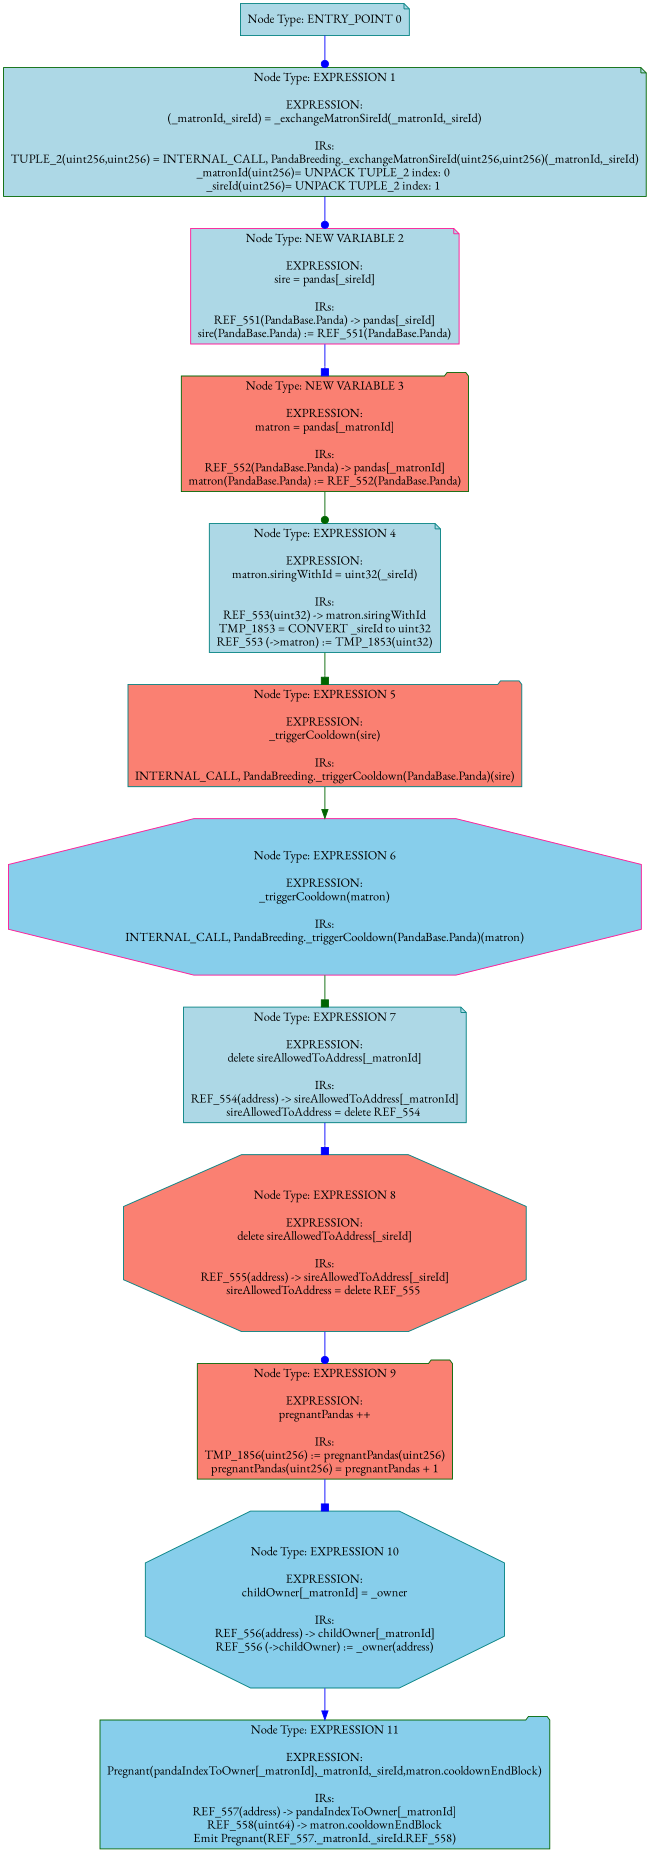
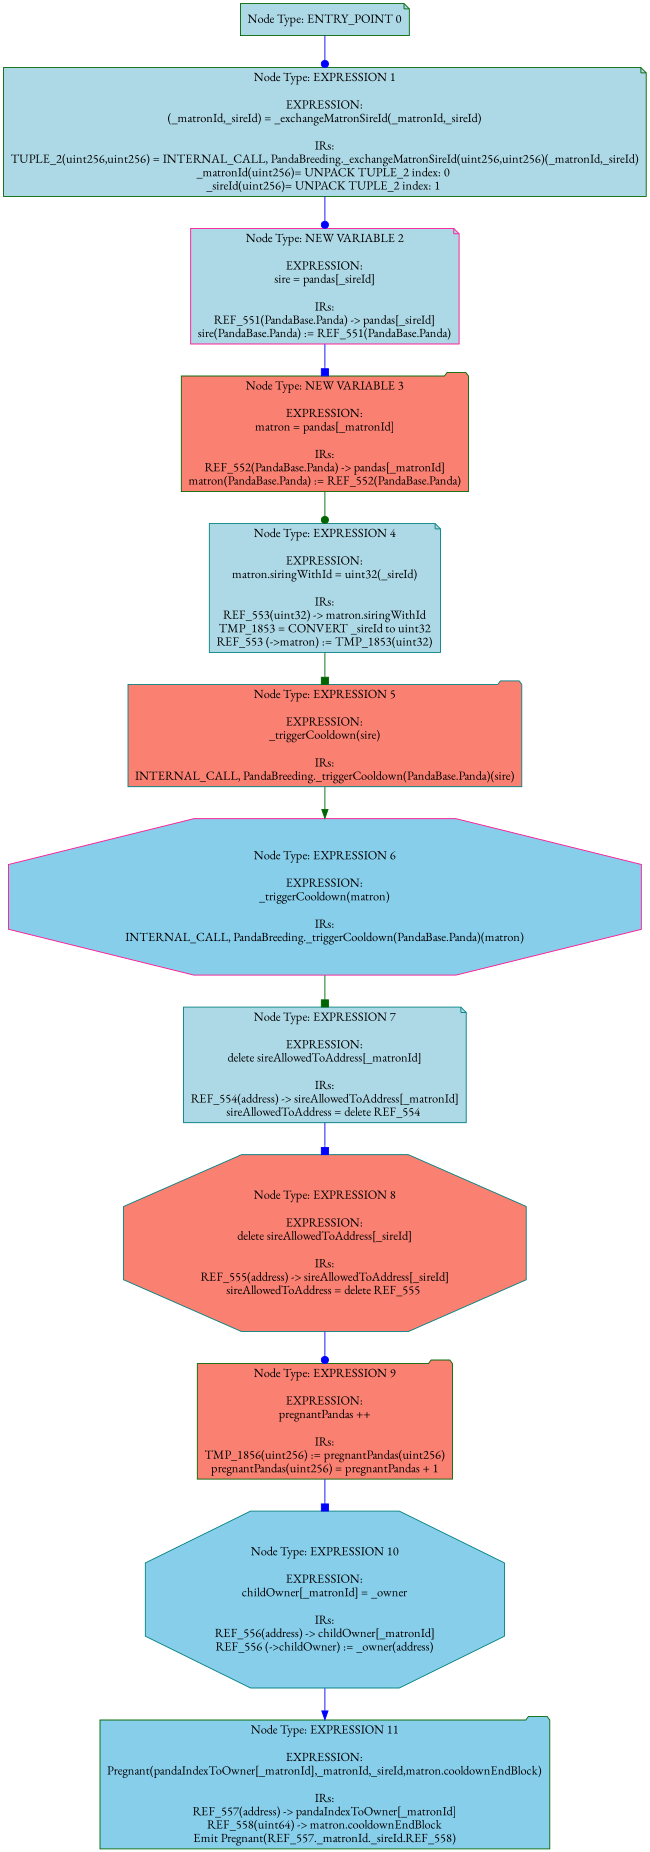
node "Node Type: ENTRY_POINT 0": color teal -> darkgreen
